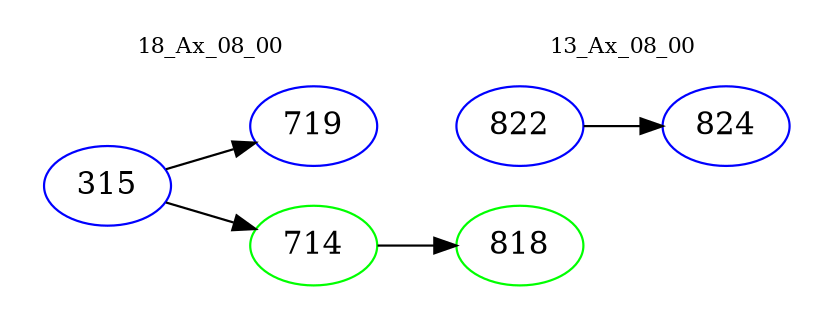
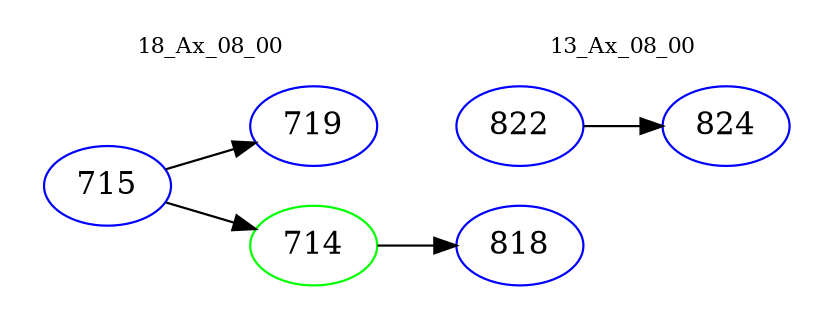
node "315": label "315" -> "715"
node "818": color green -> blue
